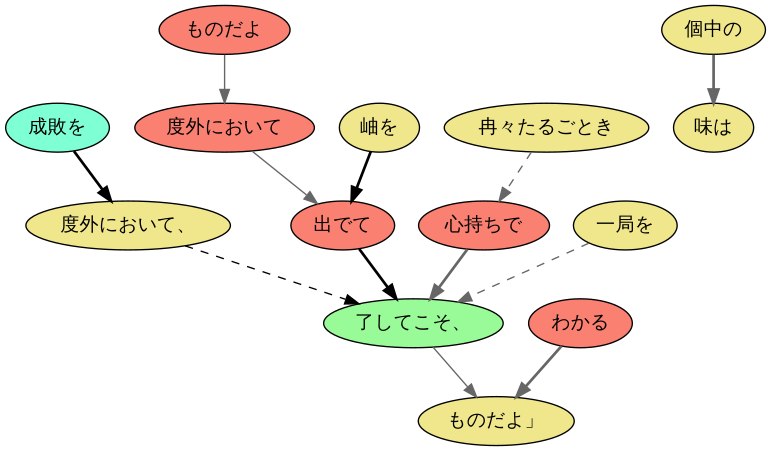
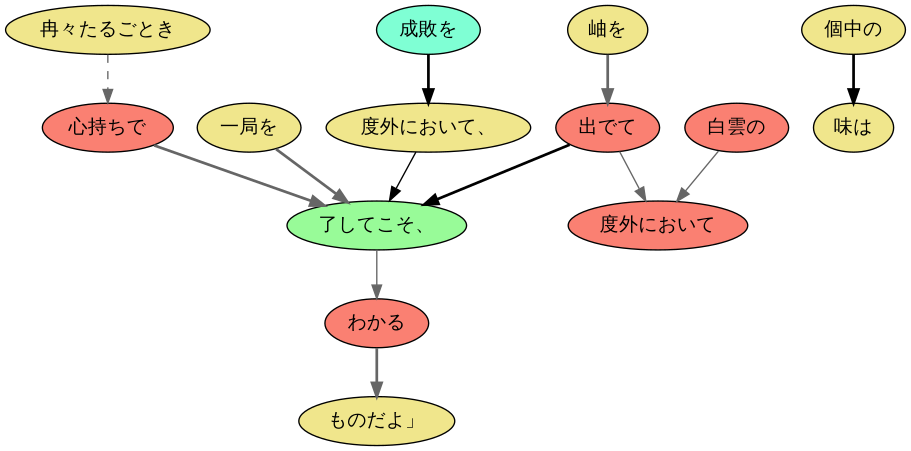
node "ものだよ": label "ものだよ" -> "白雲の"
edge "個中の" -> "味は": color gray40 -> black
edge "岫を" -> "出でて": color black -> gray40
edge "度外において" -> "出でて": reversed
edge "一局を" -> "了してこそ、": style dashed -> bold
edge "度外において、" -> "了してこそ、": style dashed -> solid
edge "了してこそ、" -> "ものだよ」": now "了してこそ、" -> "わかる"
